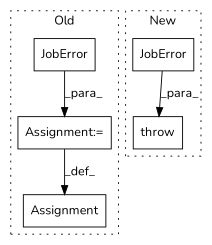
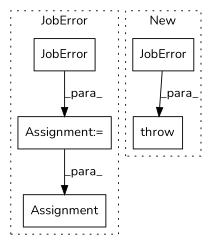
cluster "Old": label "Old" -> "JobError"
edge "Assignment:=" -> "Assignment": label "_def_" -> "_para_"
